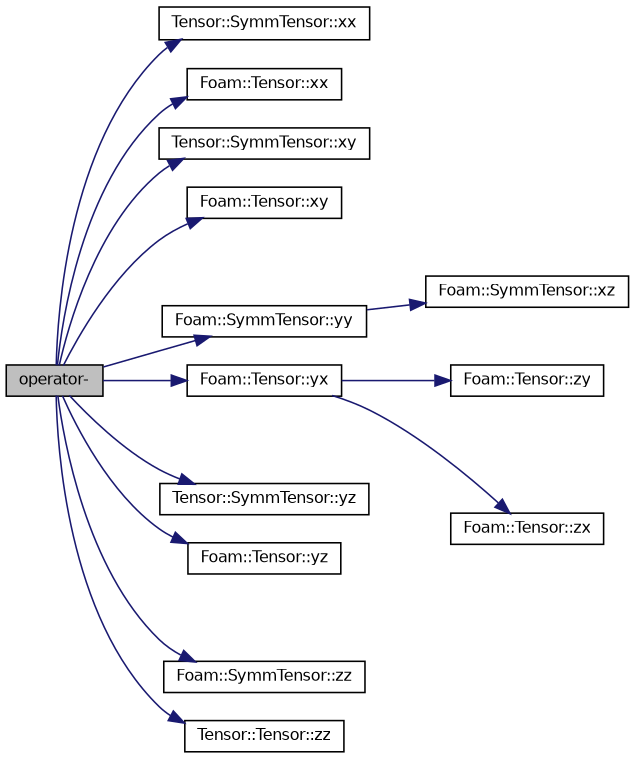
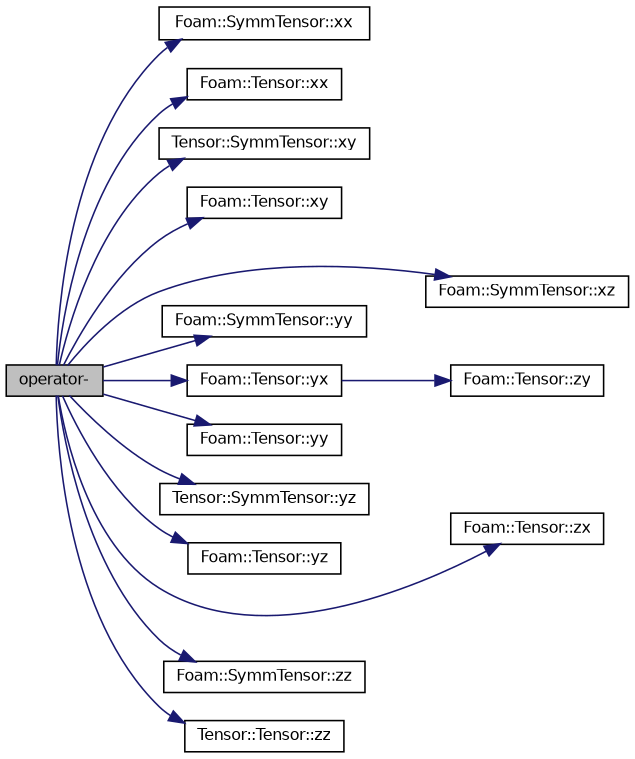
node "Tensor::SymmTensor::xx": label "Tensor::SymmTensor::xx" -> "Foam::SymmTensor::xx"
edge "Foam::SymmTensor::yy" -> "Foam::SymmTensor::xz": now "operator-" -> "Foam::SymmTensor::xz"
node "Foam::Tensor::yy": added
edge "Foam::Tensor::yx" -> "Foam::Tensor::zx": now "operator-" -> "Foam::Tensor::zx"
